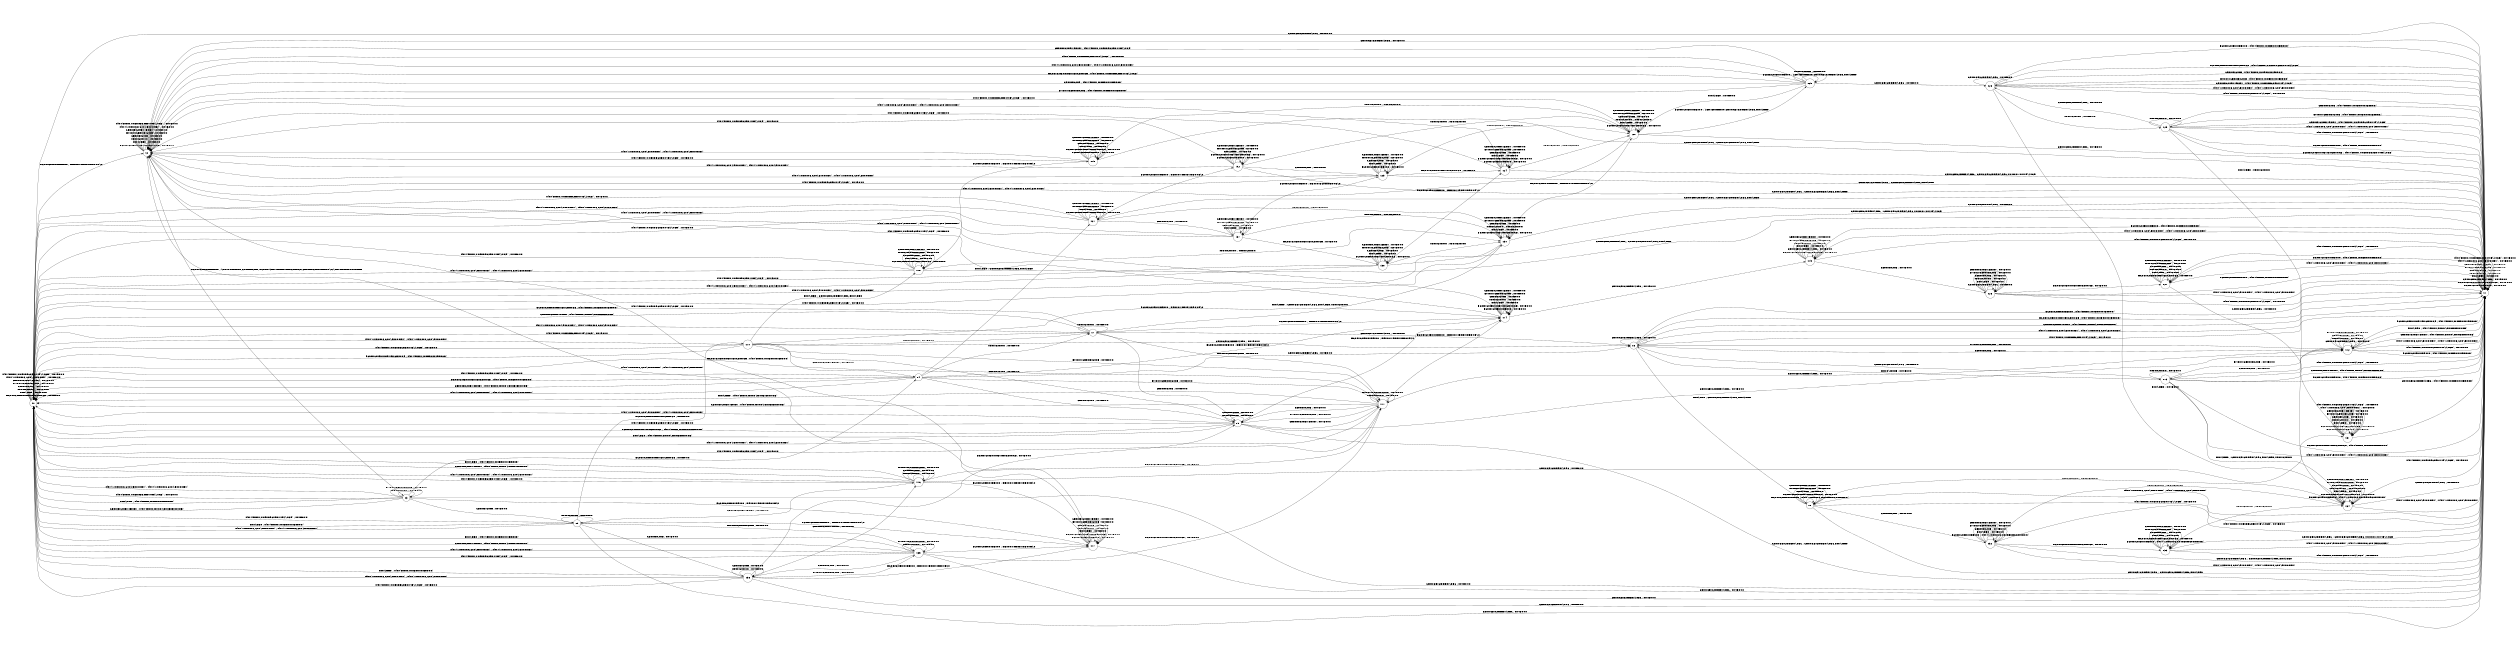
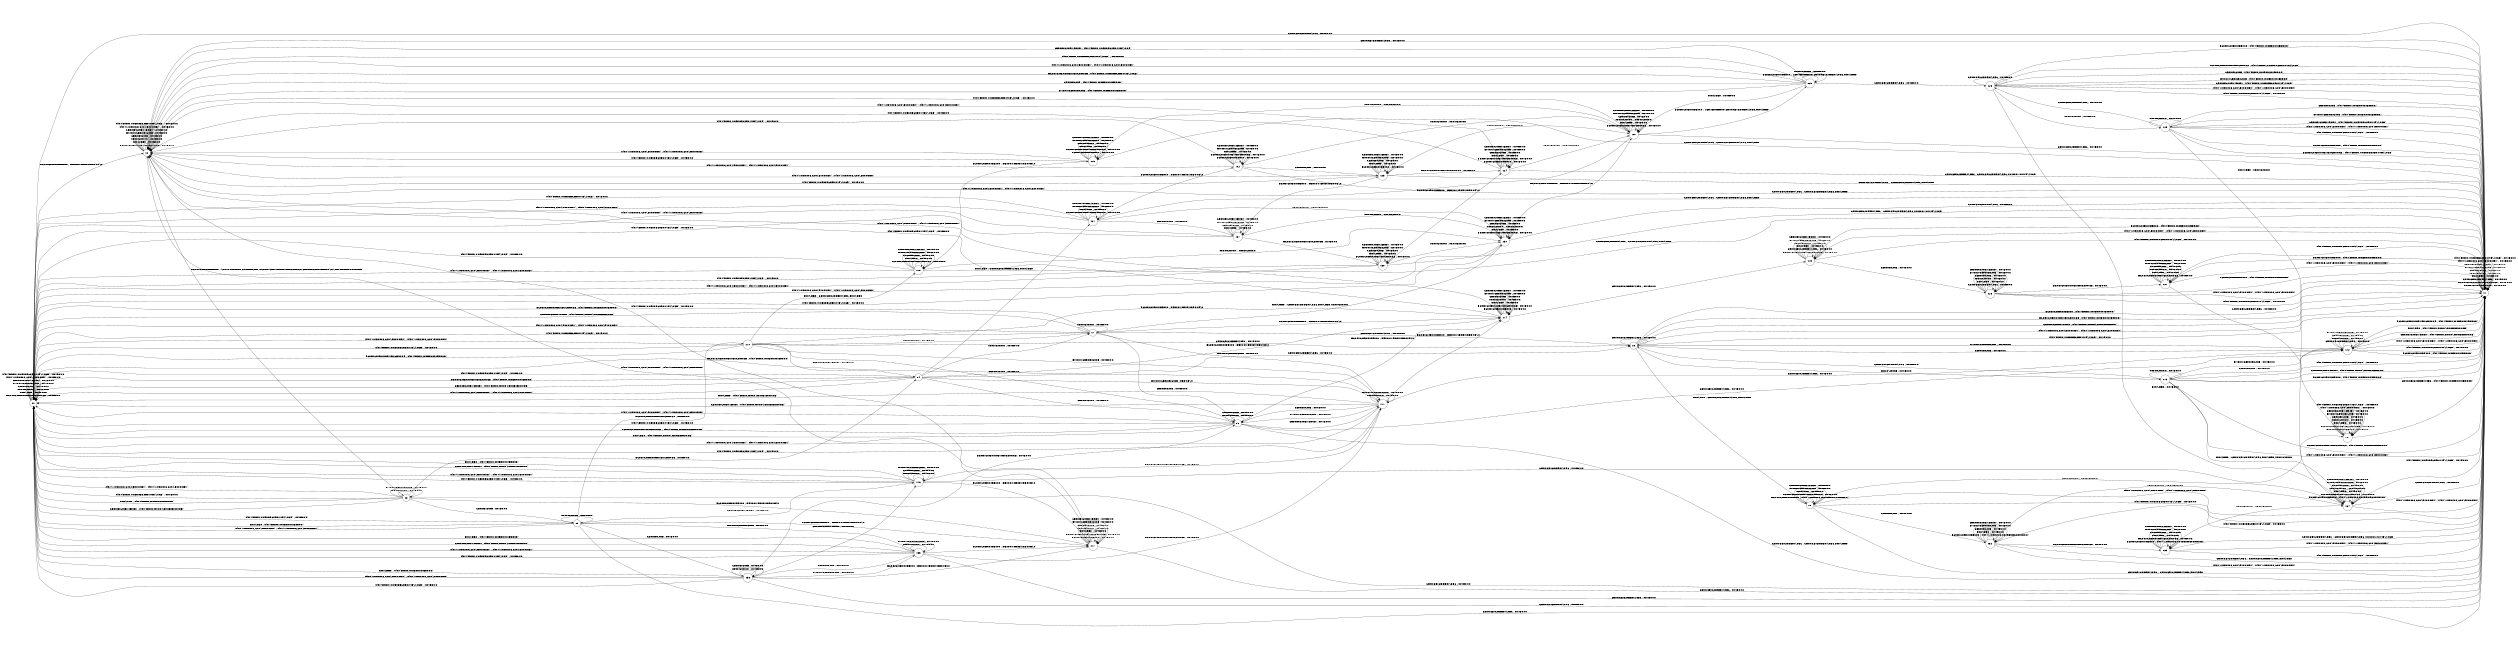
edge "s37" -> "s23": label "ECDH_CLIENT_HELLO / HELLO_ECDH_REQUEST" -> "ECDH_CLIENT_HELLO / HELLO_VERIFY_REQUEST"
edge "s4" -> "s11": label "EMPTY_CERTIFICATE / TIMEOUT" -> "EMPTY_CERTIFICATE / REQUEST"
node "s31": label "s31" -> "s81"
